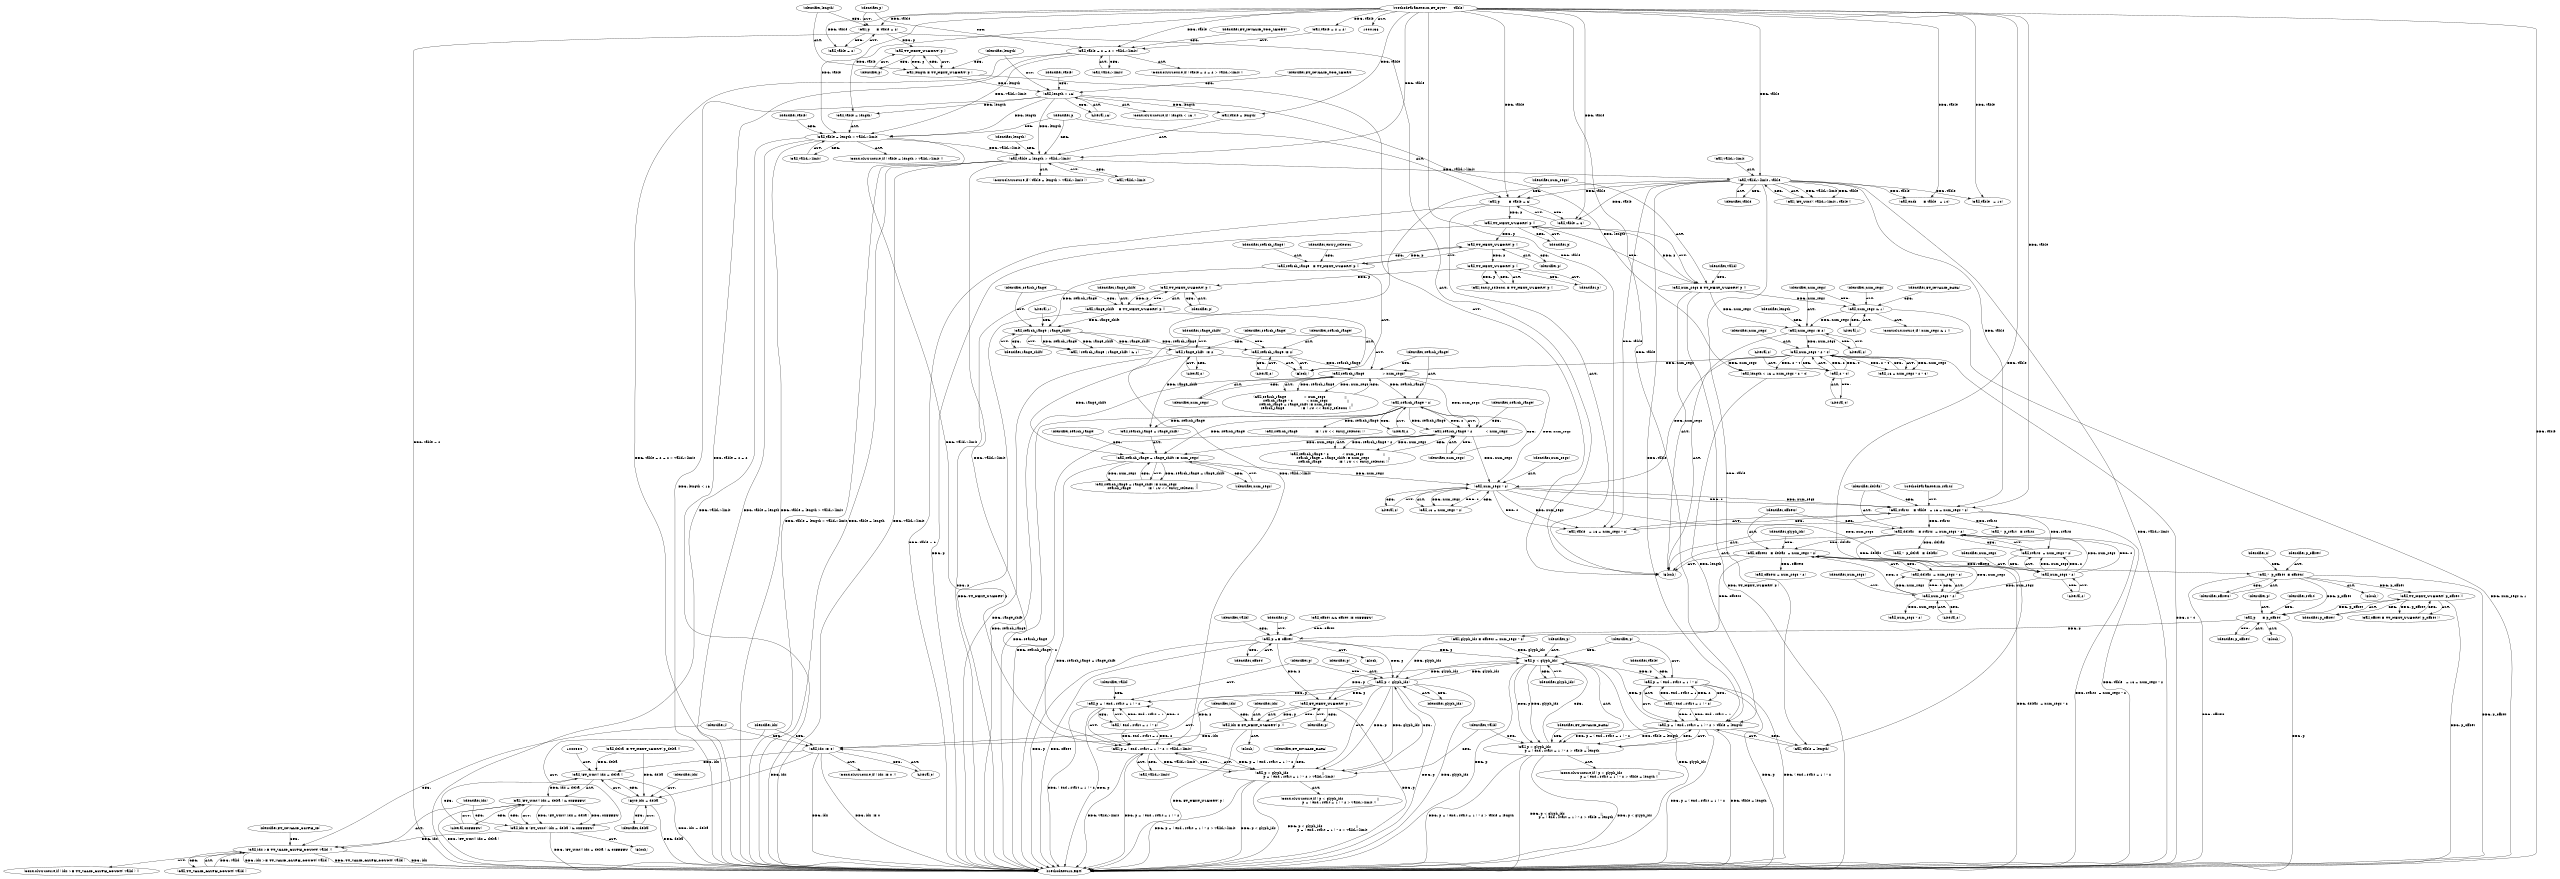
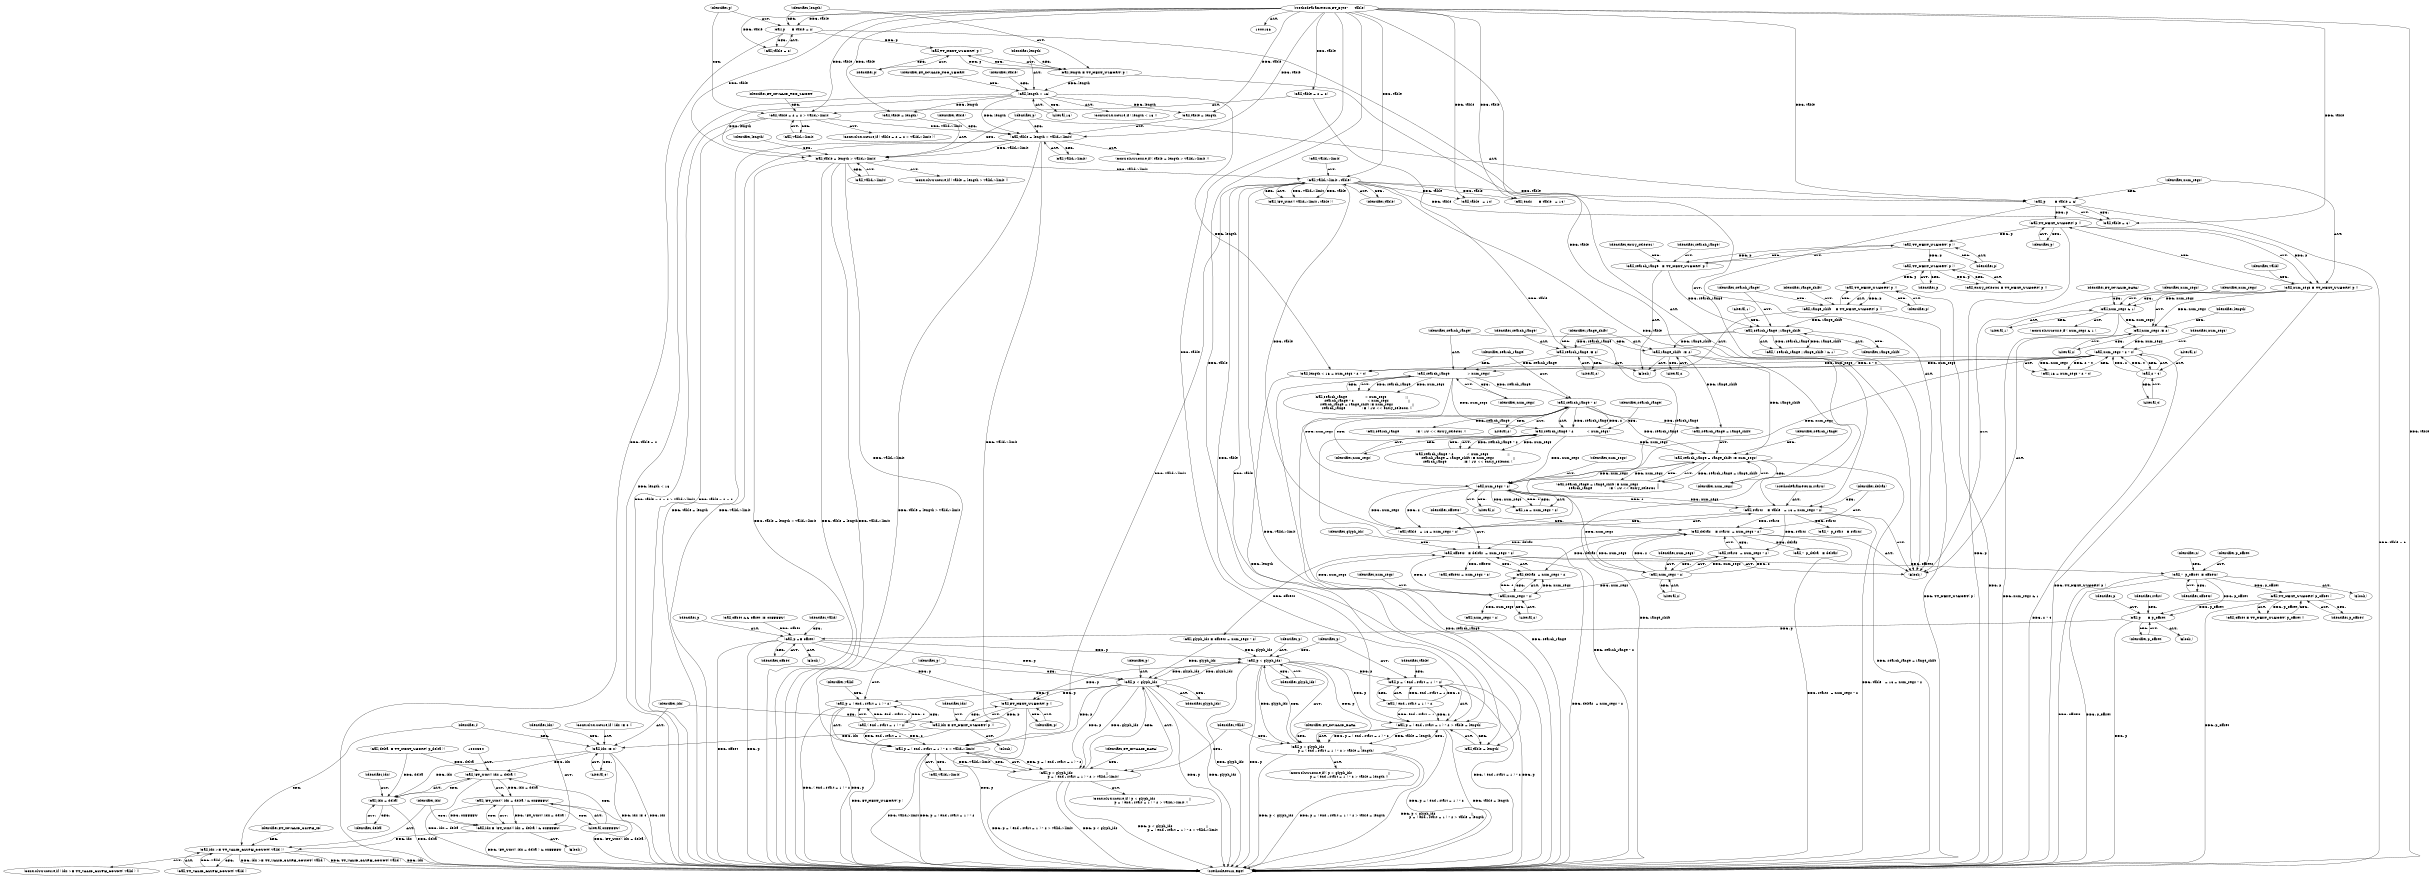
edge "(MethodParameterIn,FT_Byte*      table)" -> "(Call,table   + 16 + num_segs * 2)": now "(Call,table + 2 + 2)" -> "(Call,table   + 16 + num_segs * 2)"
edge "(Call,idx != 0)" -> "(ControlStructure,if ( idx != 0 ))": reversed
node "(Byte,idx + delta)": label "(Byte,idx + delta)" -> "(Call,idx + delta)"
